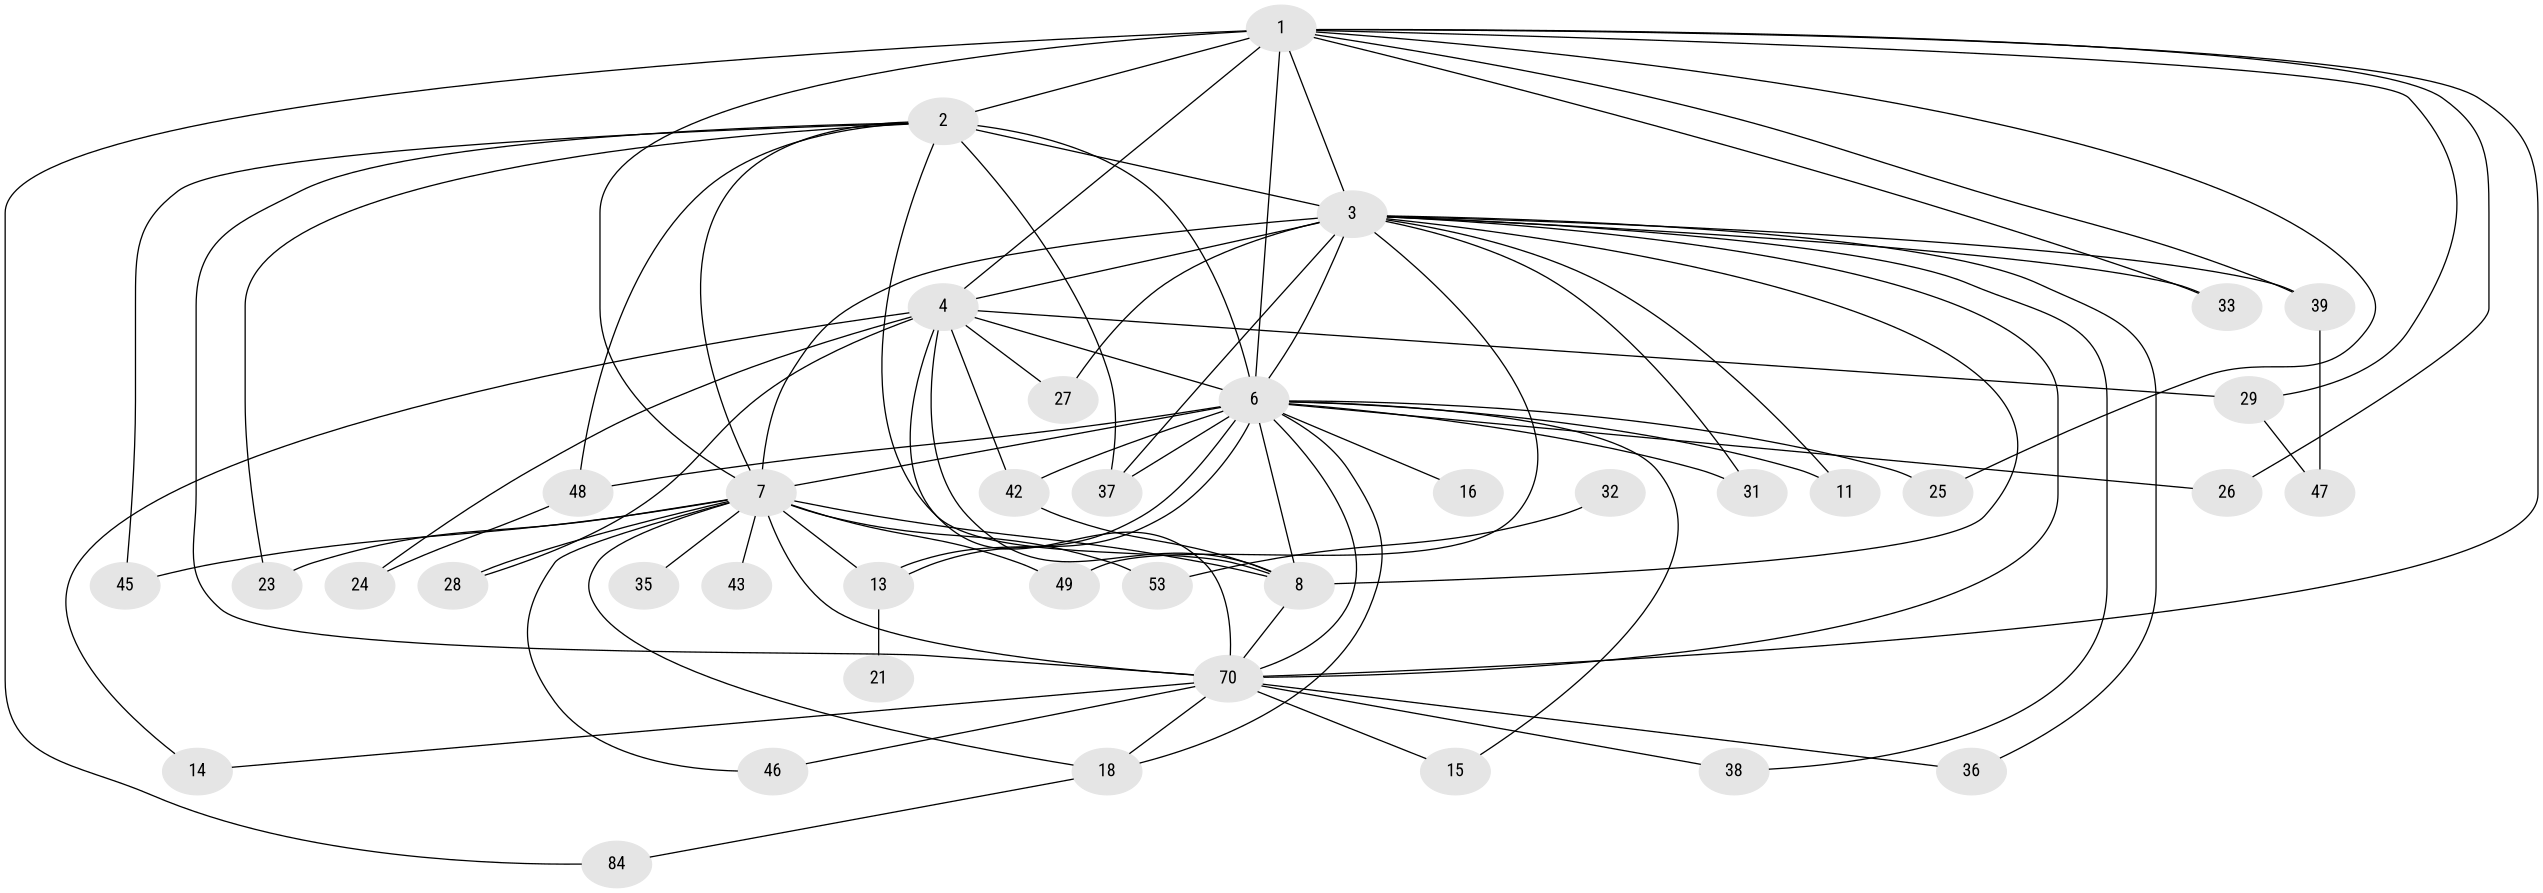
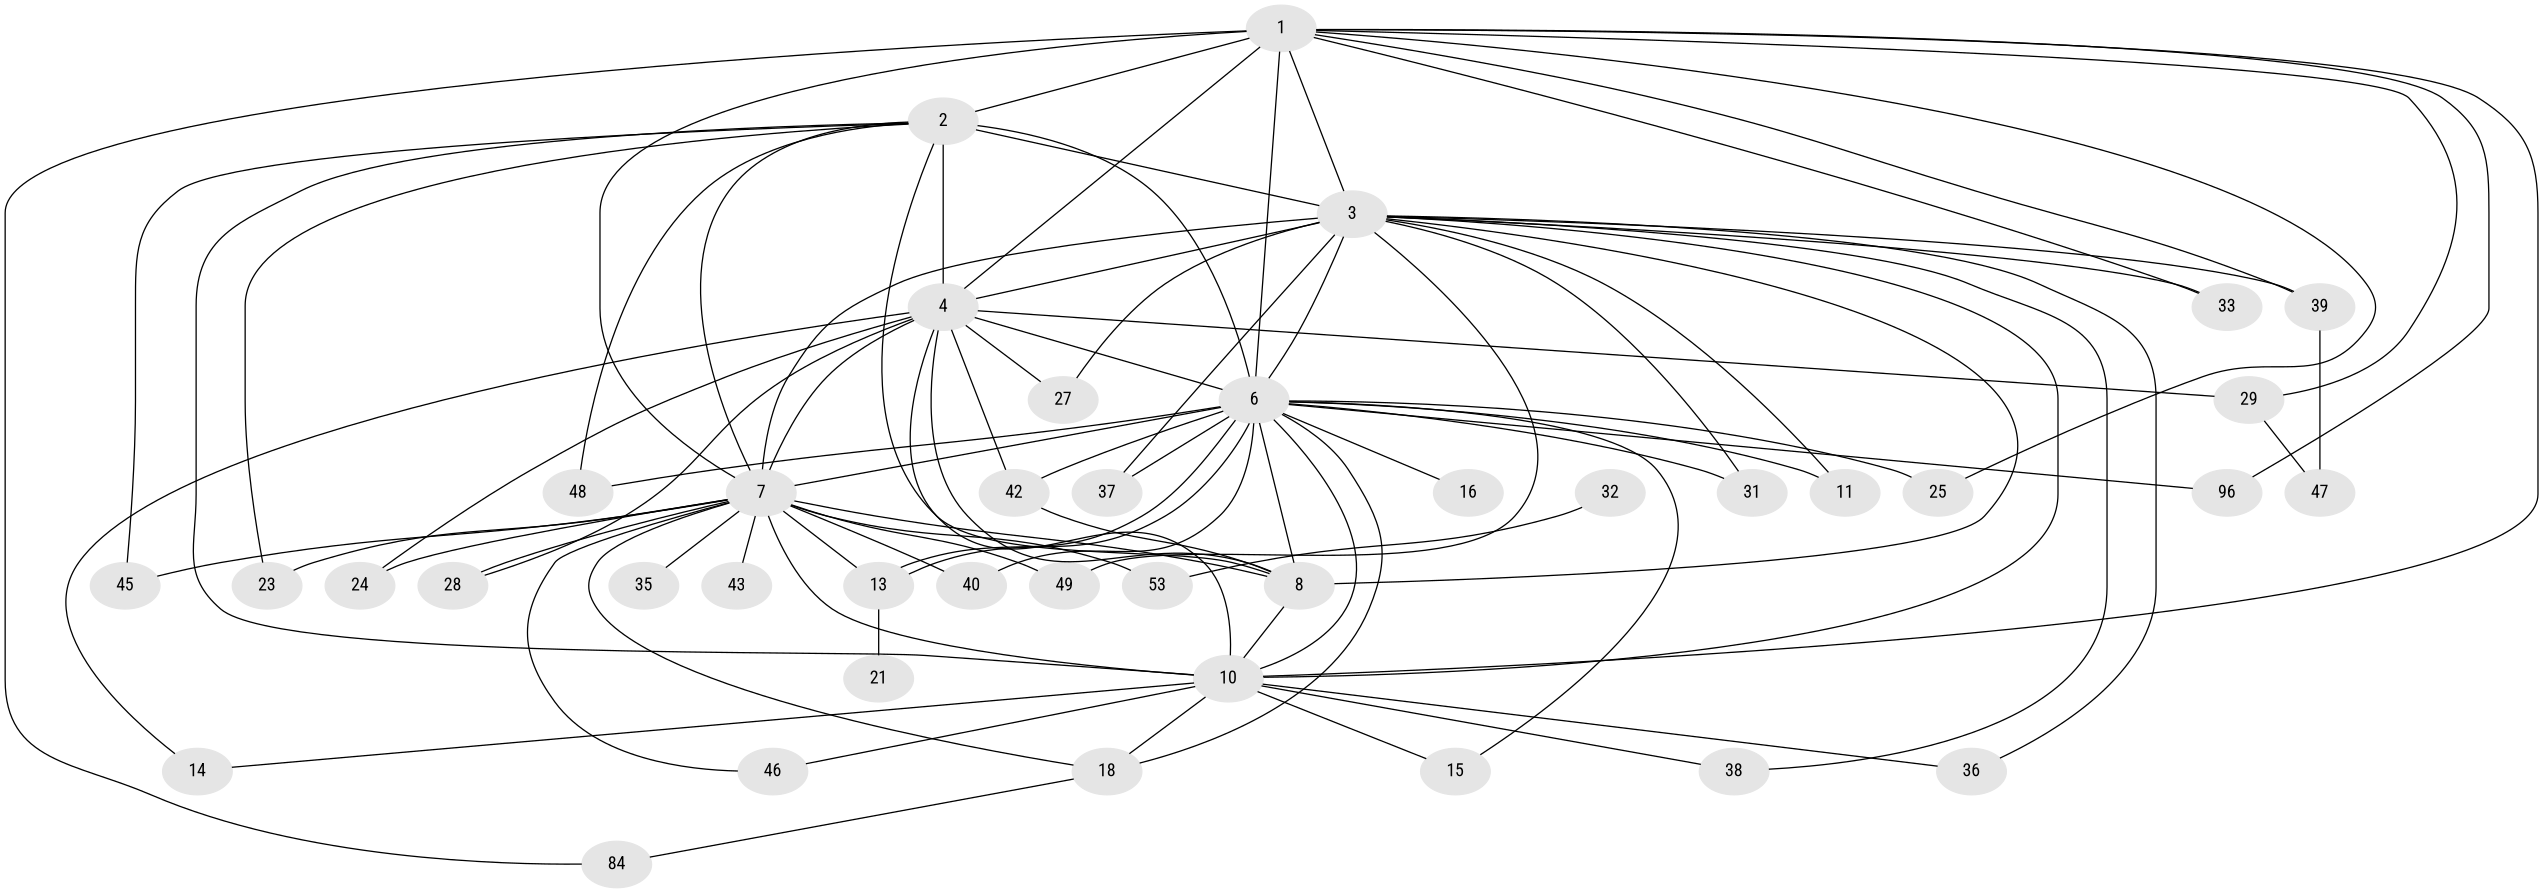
edge "2" -- "37": now "2" -- "4"
edge "4" -- "7": added
node "26": label "26" -> "96"
edge "48" -- "24": now "7" -- "24"
node "40": added
node "70": label "70" -> "10"
